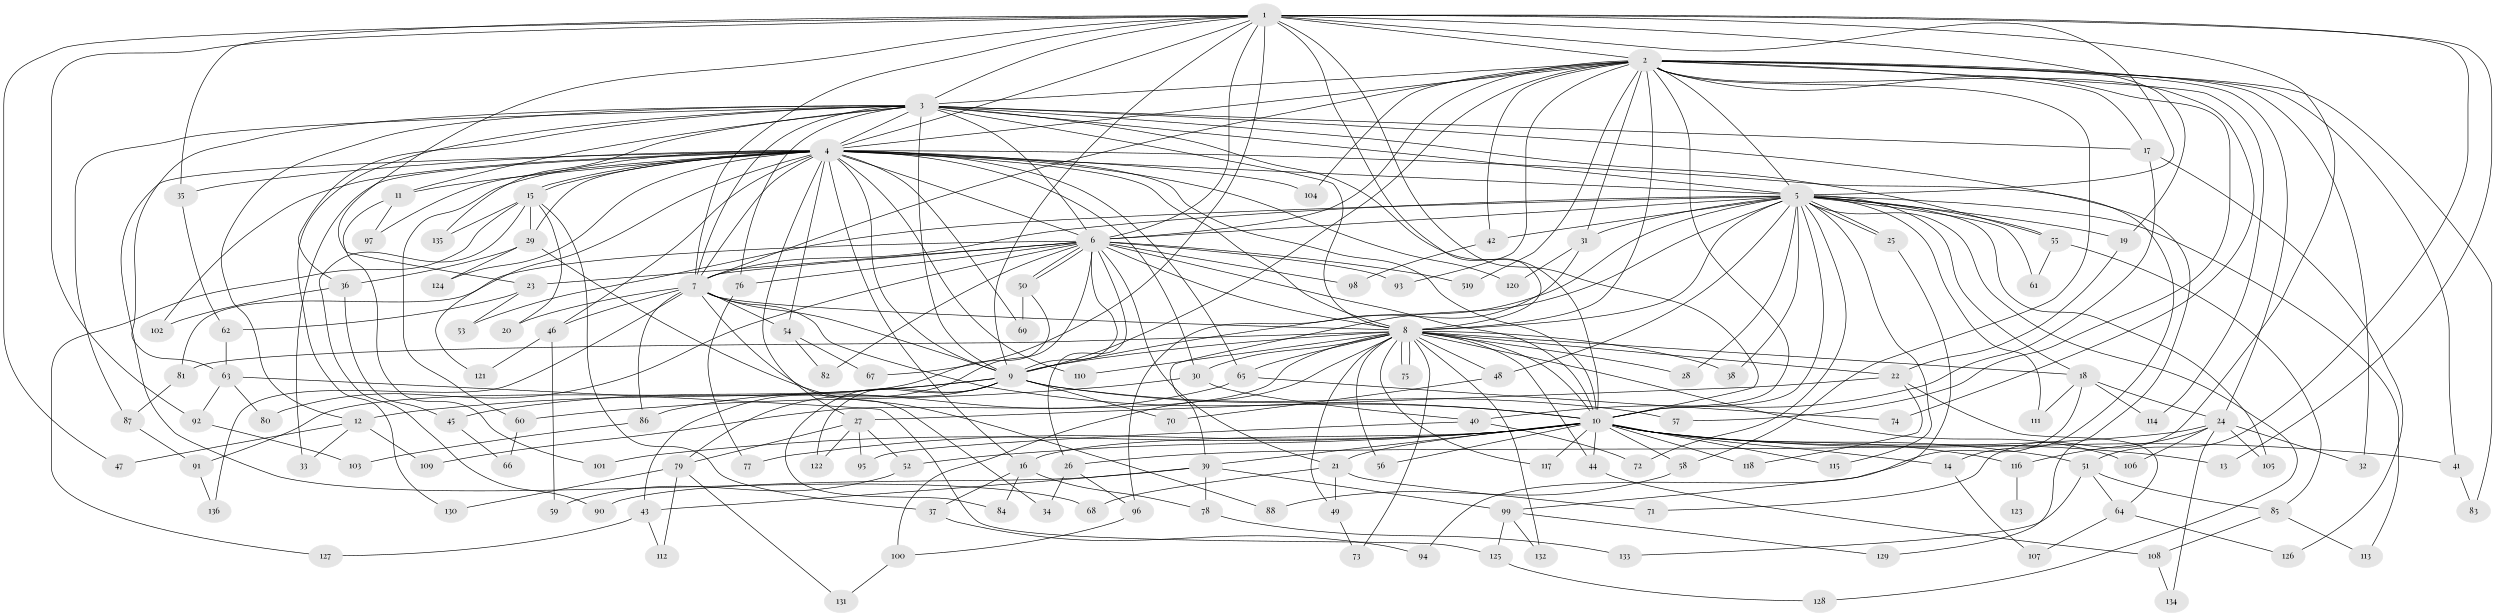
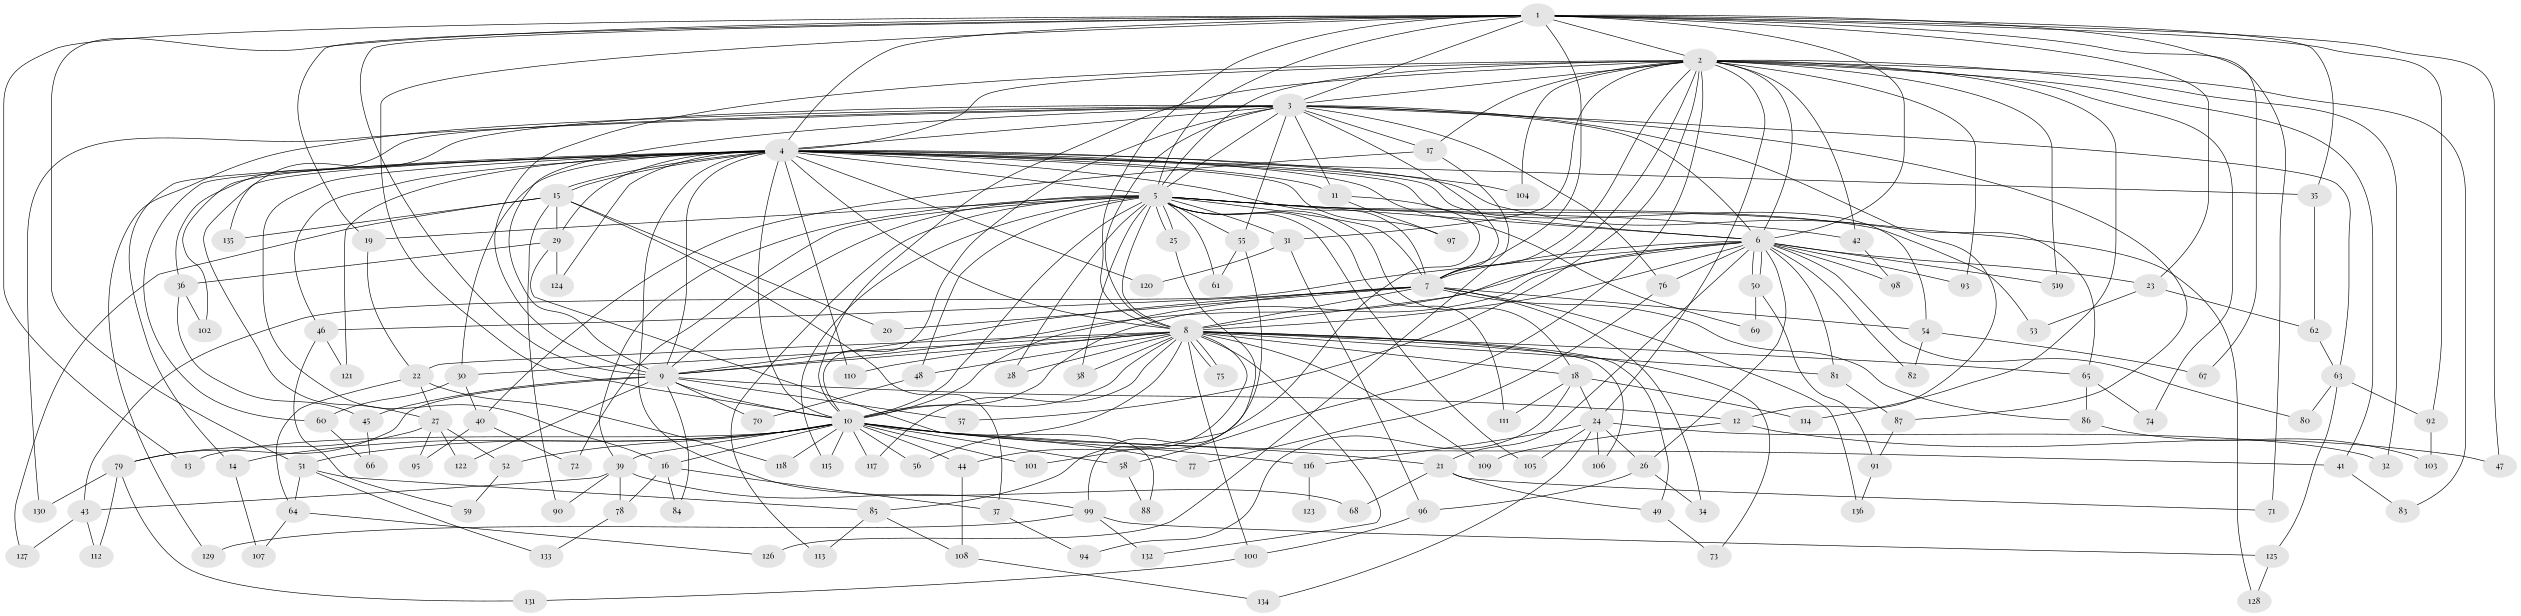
node "33": removed
